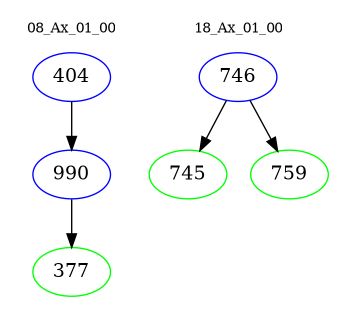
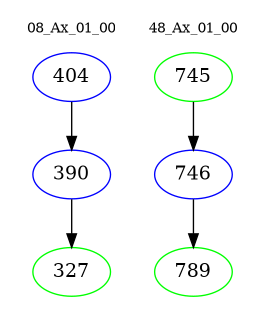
cluster "18_Ax_01_00": label "18_Ax_01_00" -> "48_Ax_01_00"
edge "746" -> "745": reversed
node "990": label "990" -> "390"
node "759": label "759" -> "789"
node "377": label "377" -> "327"
